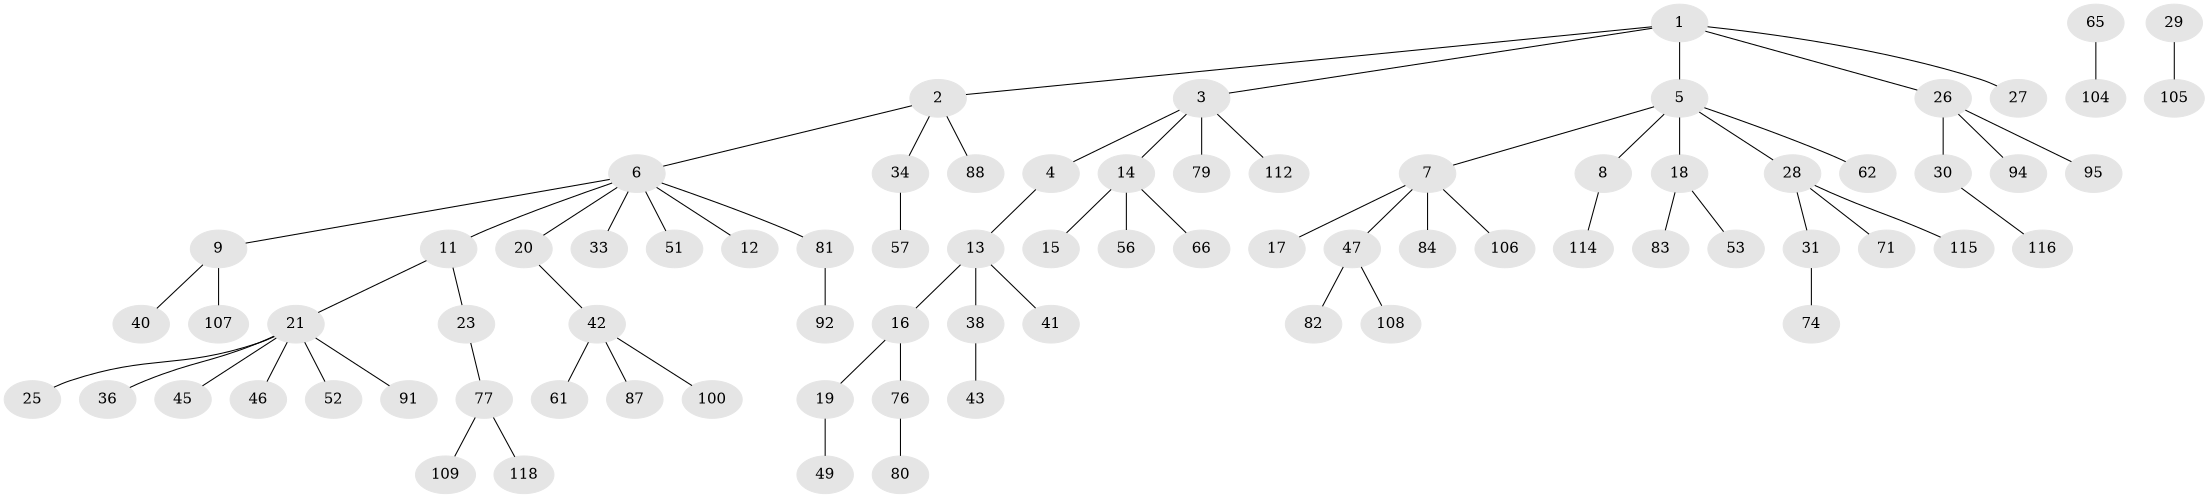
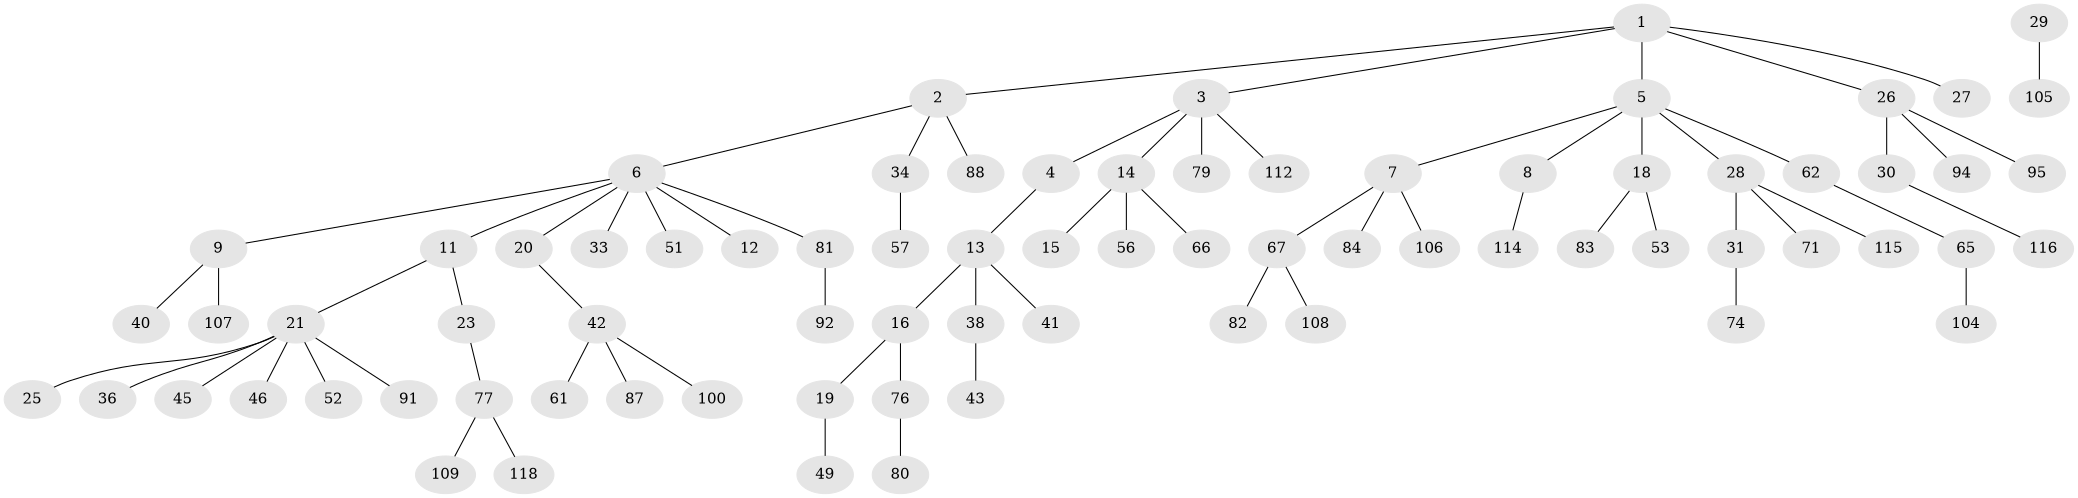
edge "62" -- "65": added
node "17": removed
node "47": label "47" -> "67"
